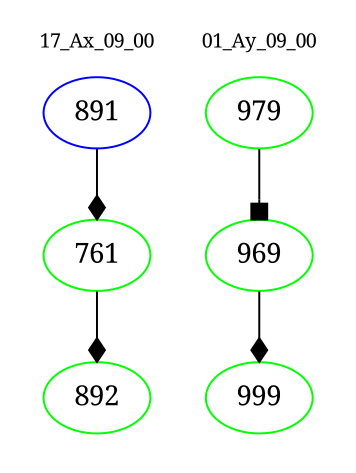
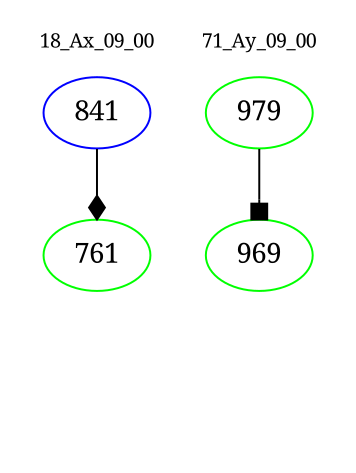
cluster "17_Ax_09_00": label "17_Ax_09_00" -> "18_Ax_09_00"
cluster "01_Ay_09_00": label "01_Ay_09_00" -> "71_Ay_09_00"
node "891": label "891" -> "841"
node "892": removed
node "999": removed
